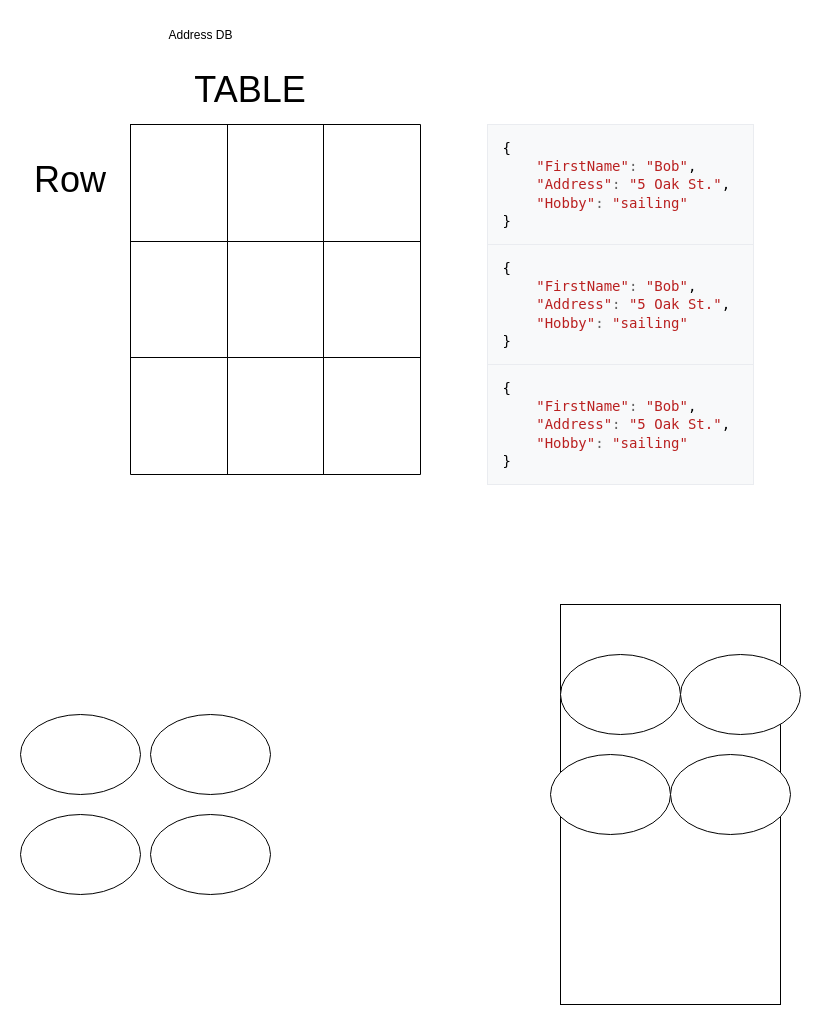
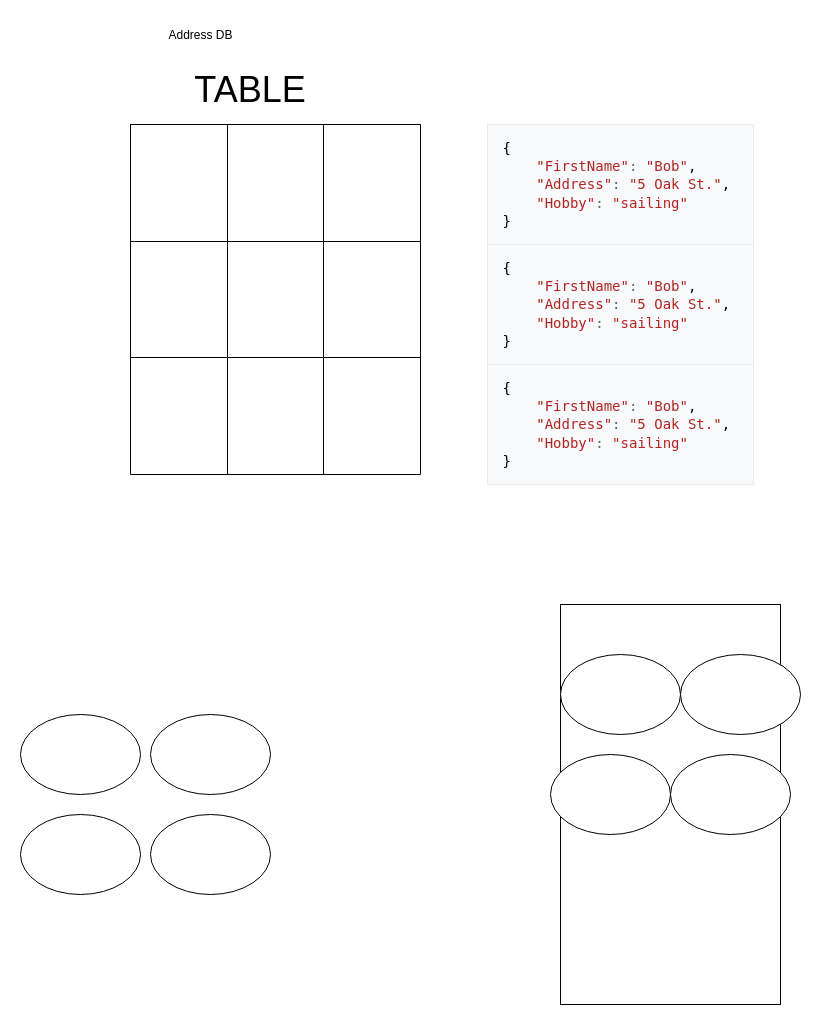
node "Row": removed
